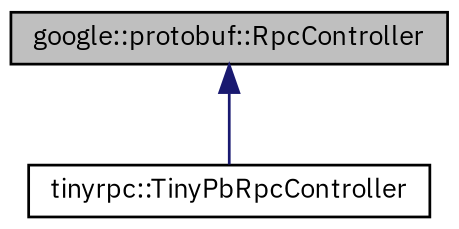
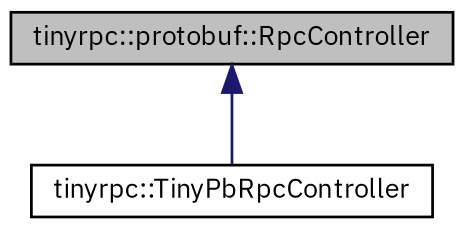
node "google::protobuf::RpcController": label "google::protobuf::RpcController" -> "tinyrpc::protobuf::RpcController"
